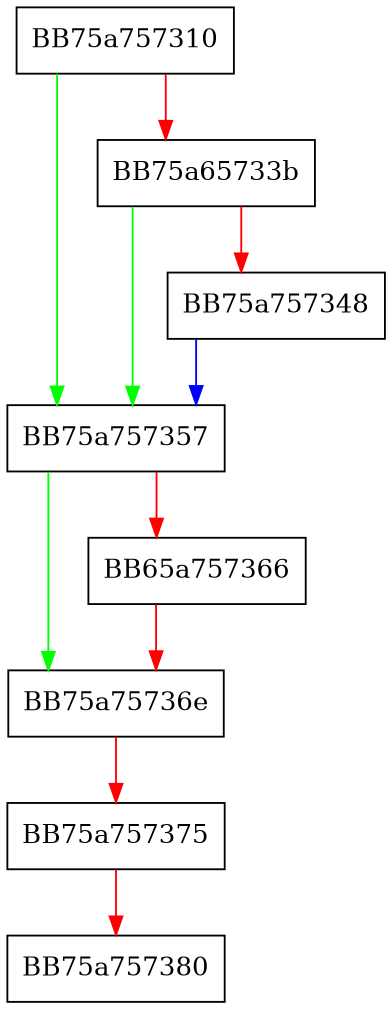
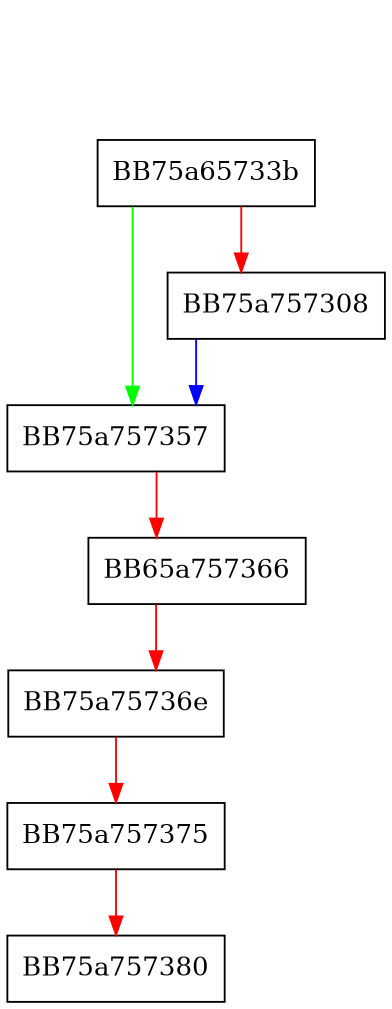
node "BB75a757310": removed
node "BB75a757348": label "BB75a757348" -> "BB75a757308"
edge "BB75a757357" -> "BB75a75736e": removed
